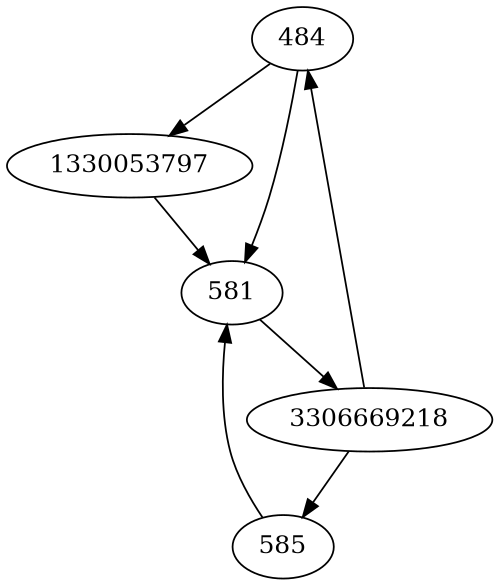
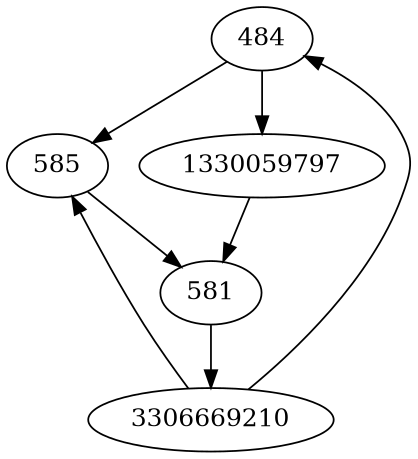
edge "484" -> "581": now "484" -> "585"
node "1330053797": label "1330053797" -> "1330059797"
node "3306669218": label "3306669218" -> "3306669210"
